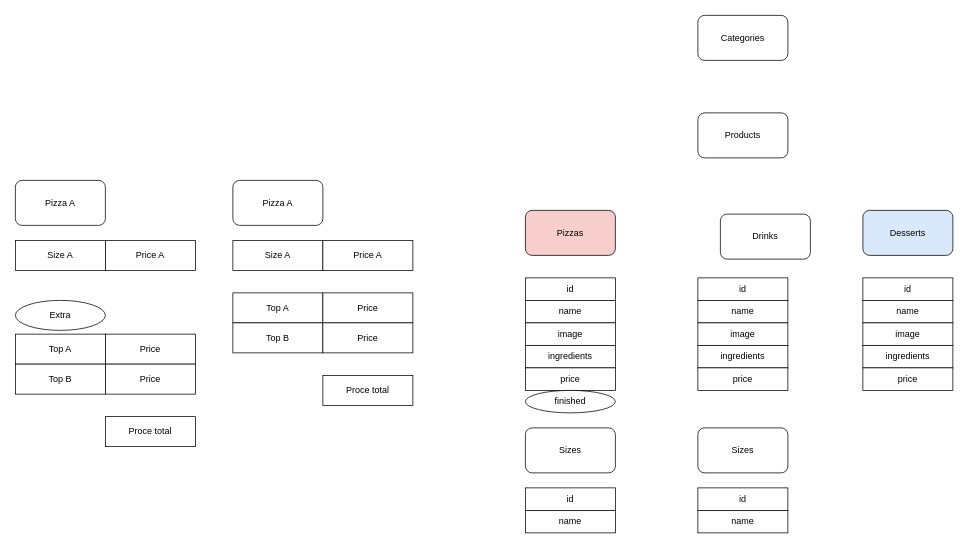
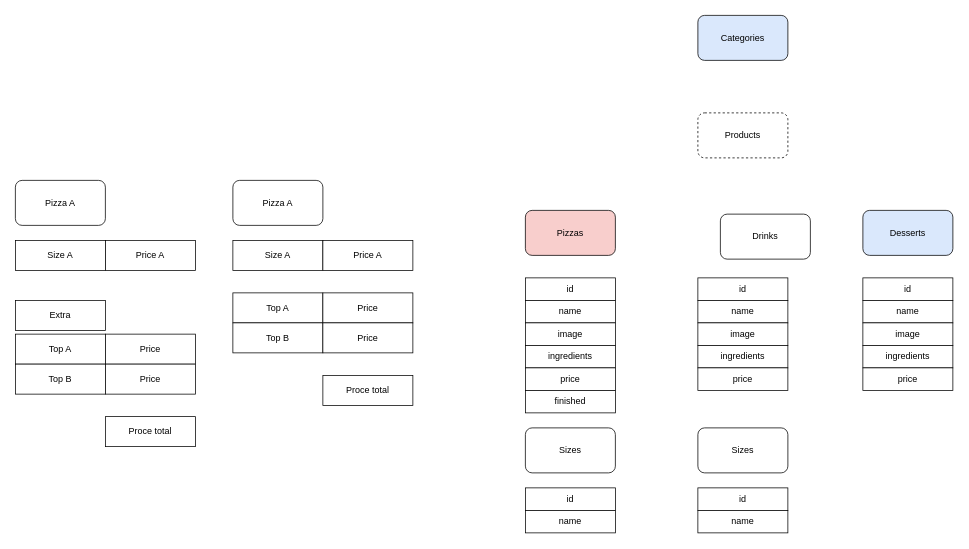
node "Categories": fillcolor #ffffff -> #dae8fc
node "Products": style solid -> dashed
node "Extra": shape ellipse -> rectangle
node "finished": shape ellipse -> rectangle
